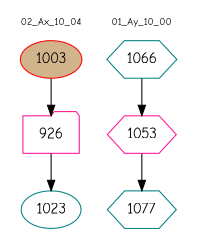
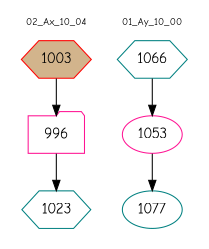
node "1003": shape ellipse -> hexagon
node "926": label "926" -> "996"
node "1053": shape hexagon -> ellipse
node "1023": shape ellipse -> hexagon
node "1077": shape hexagon -> ellipse
